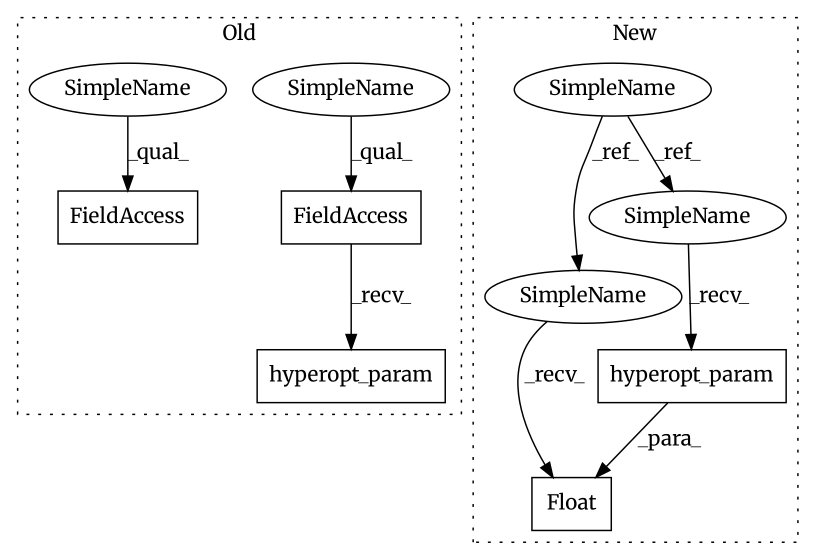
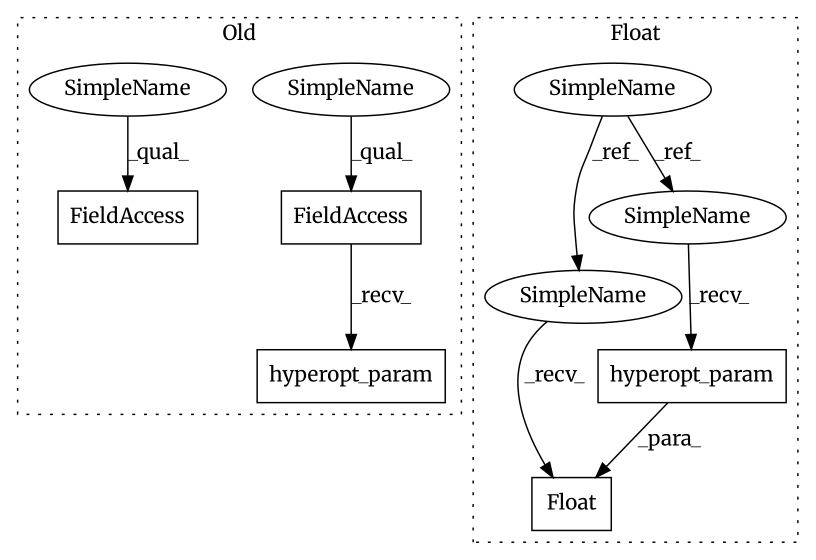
cluster "New": label "New" -> "Float"
